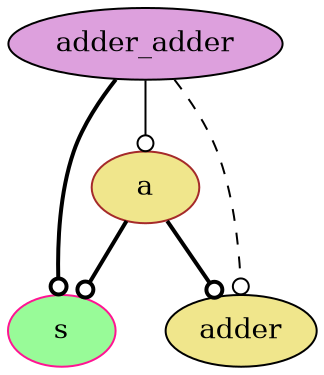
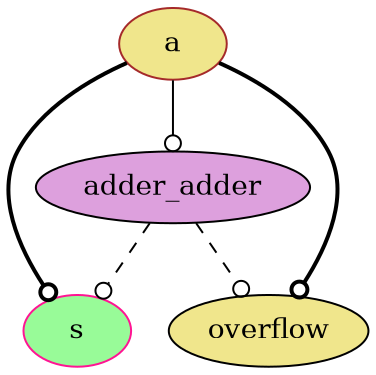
edge "adder_adder" -> "a": reversed
edge "adder_adder" -> "s": style bold -> dashed
node "adder": label "adder" -> "overflow"
